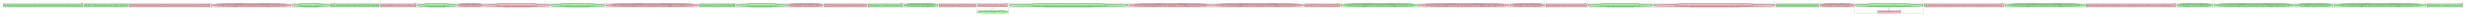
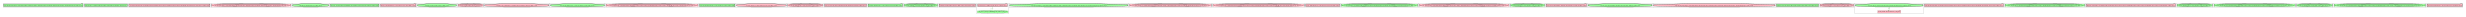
node "[75/78]  %cmp = icmp slt i32 %iz.0, 100, !dbg !1310": fillcolor palegreen -> lightpink
node "[8/13]  %idxprom5 = sext i32 %ix.0 to i64, !dbg !1321": fillcolor lightpink -> palegreen
node "[28/31]  %idxprom25 = sext i32 %ix.0 to i64, !dbg !1328": fillcolor palegreen -> lightpink
